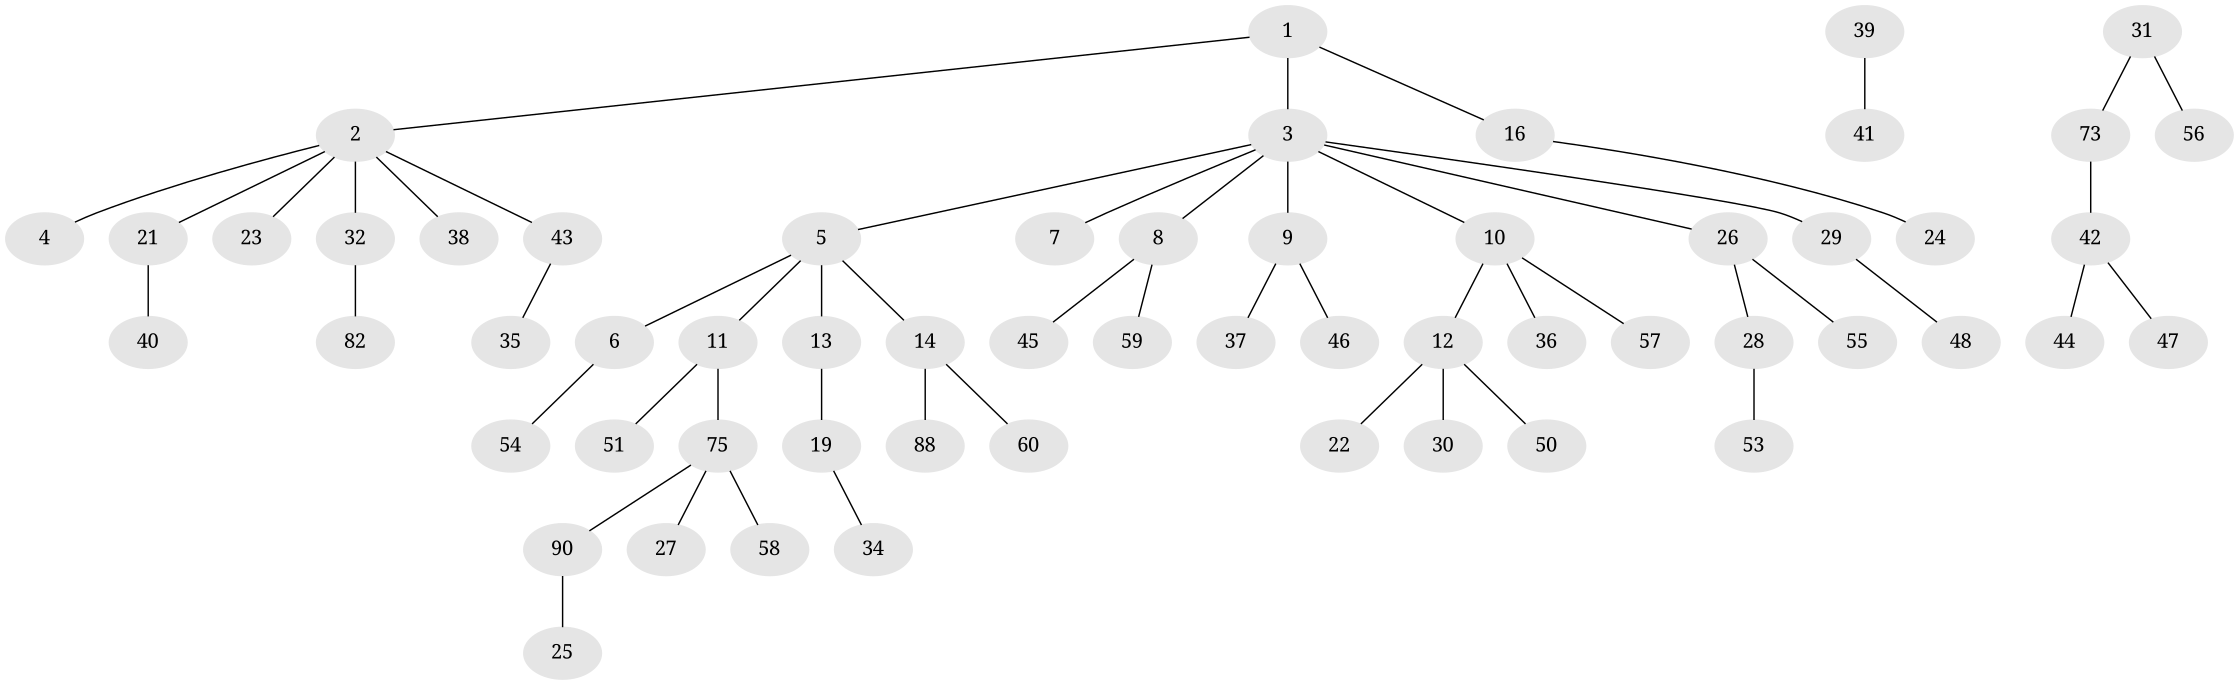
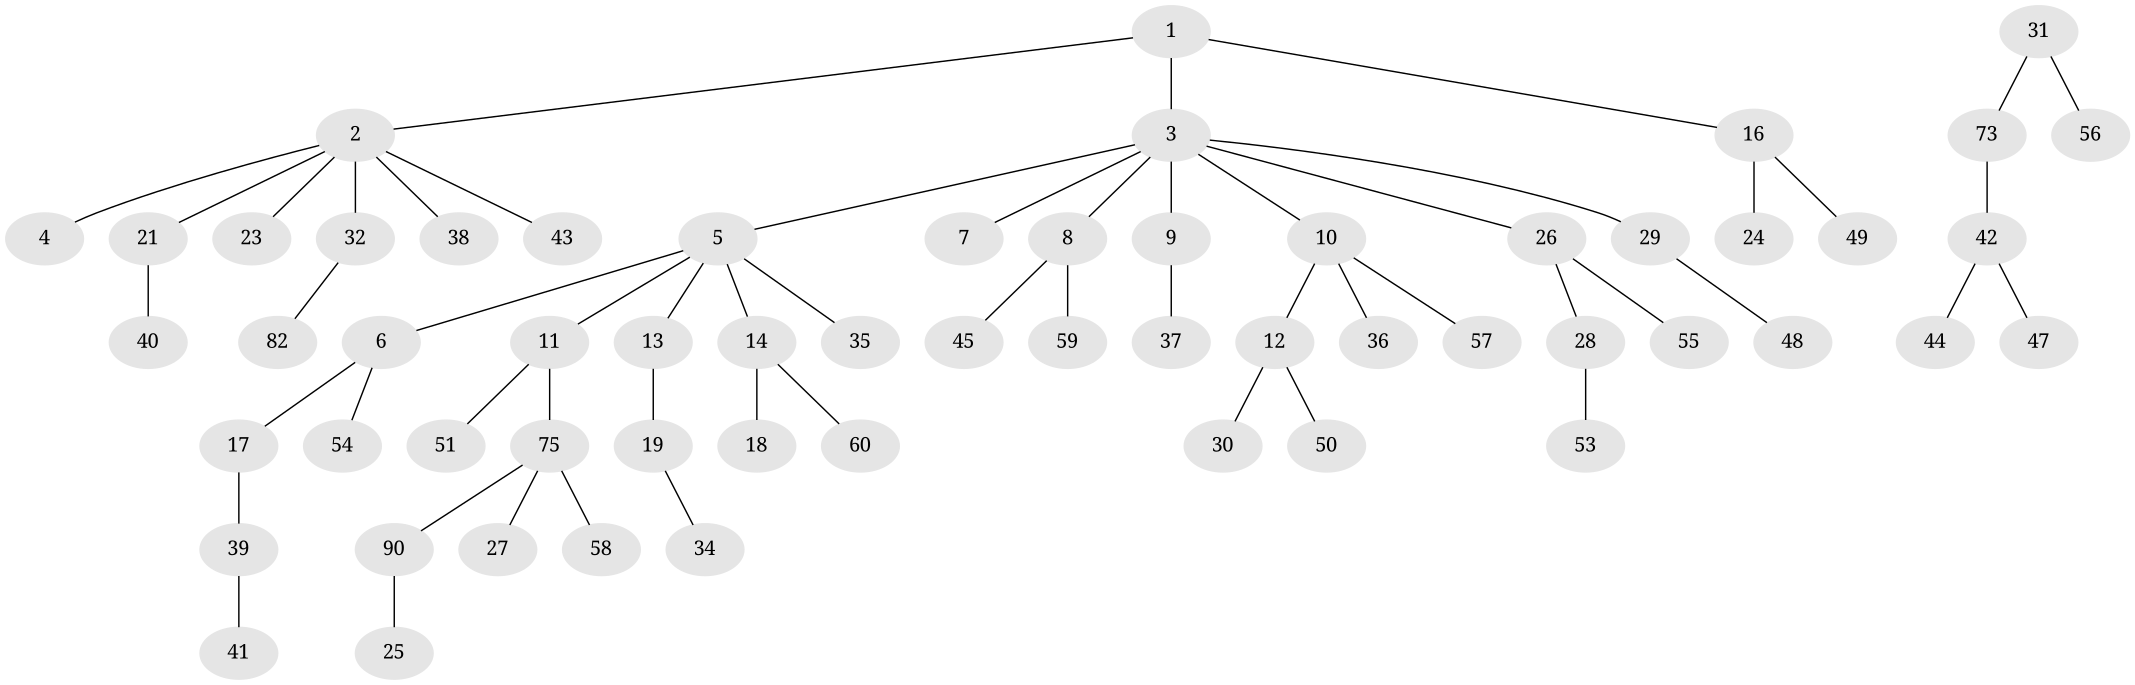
node "49": added
edge "43" -- "35": now "5" -- "35"
node "46": removed
node "17": added
node "88": label "88" -> "18"
node "22": removed
